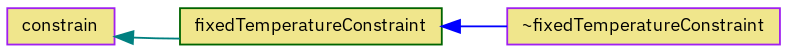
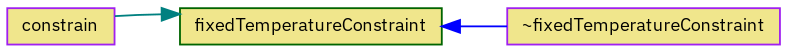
edge "fixedTemperatureConstraint" -> "constrain": reversed
